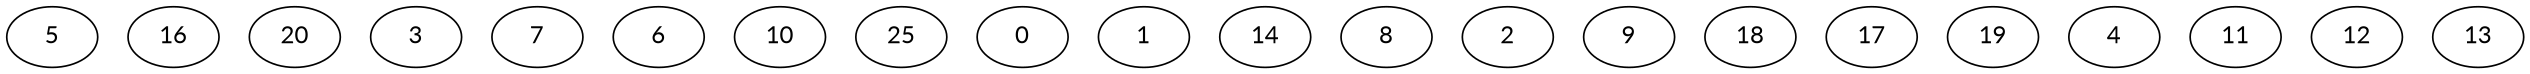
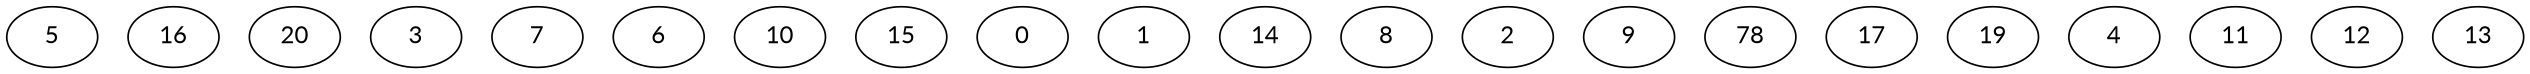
node "25": label "25" -> "15"
node "18": label "18" -> "78"
